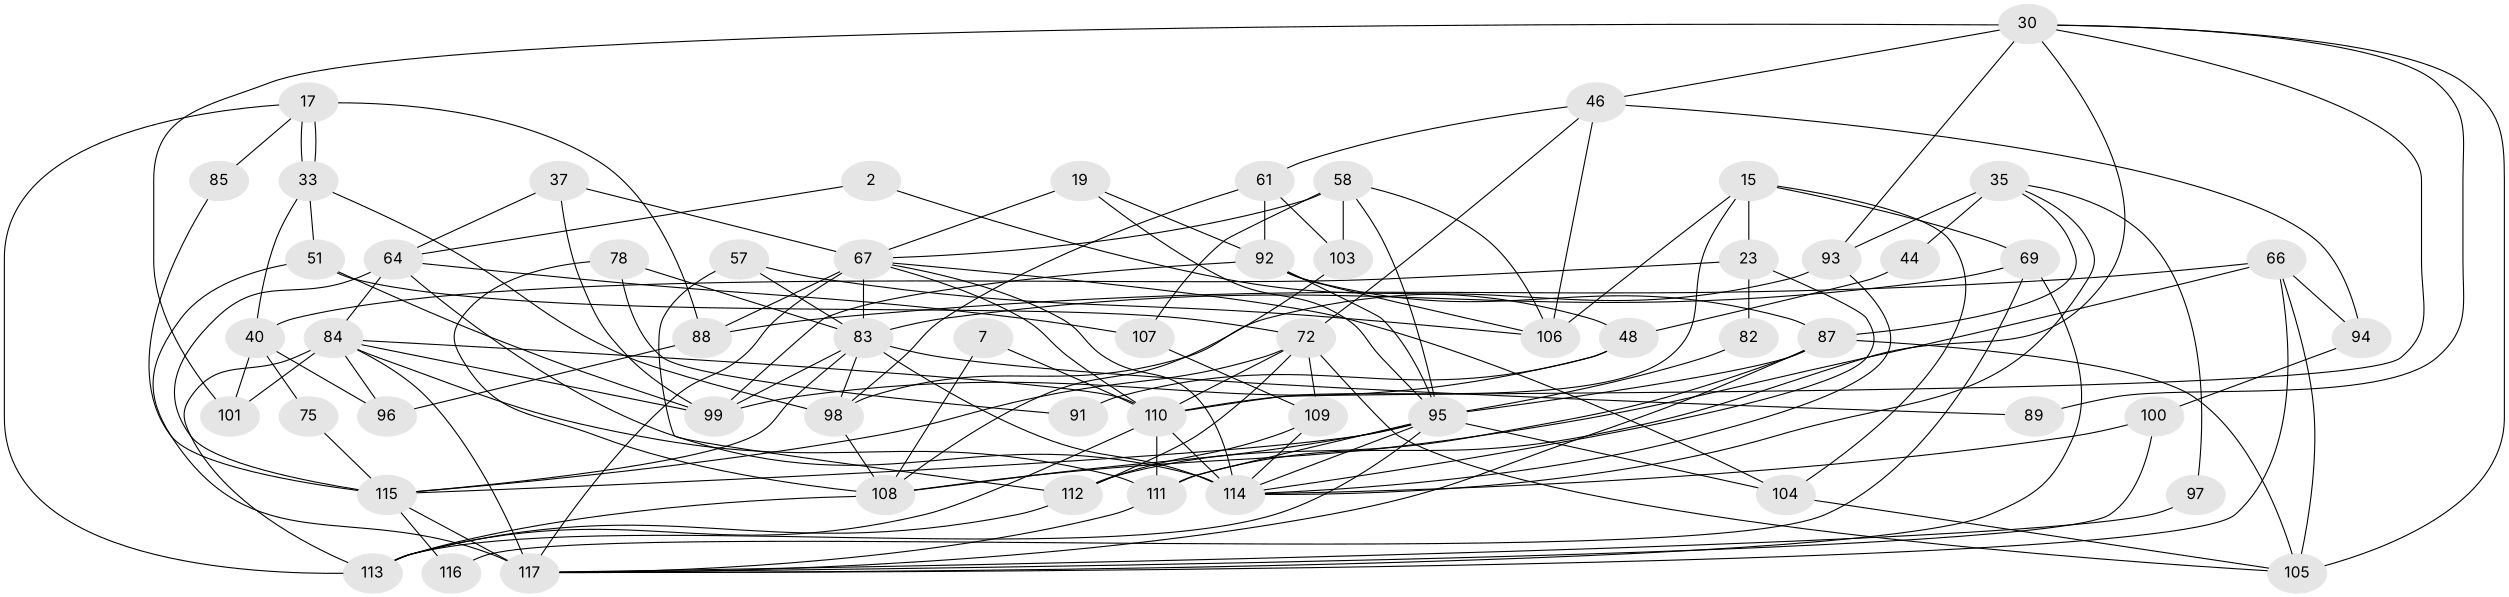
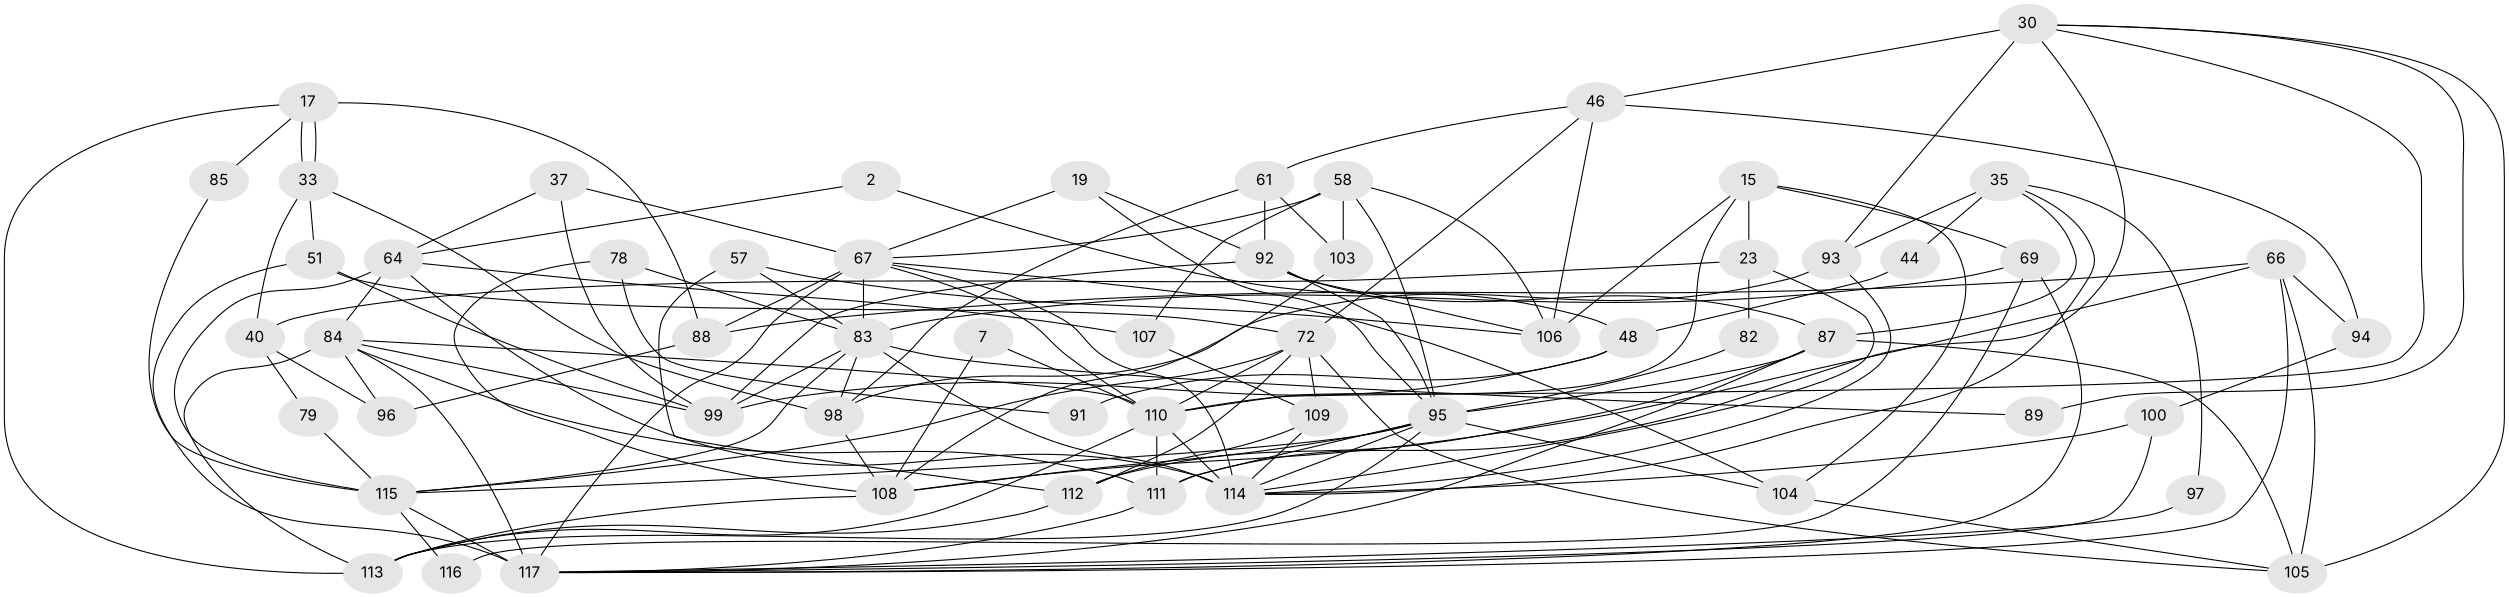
node "101": removed
node "75": label "75" -> "79"
